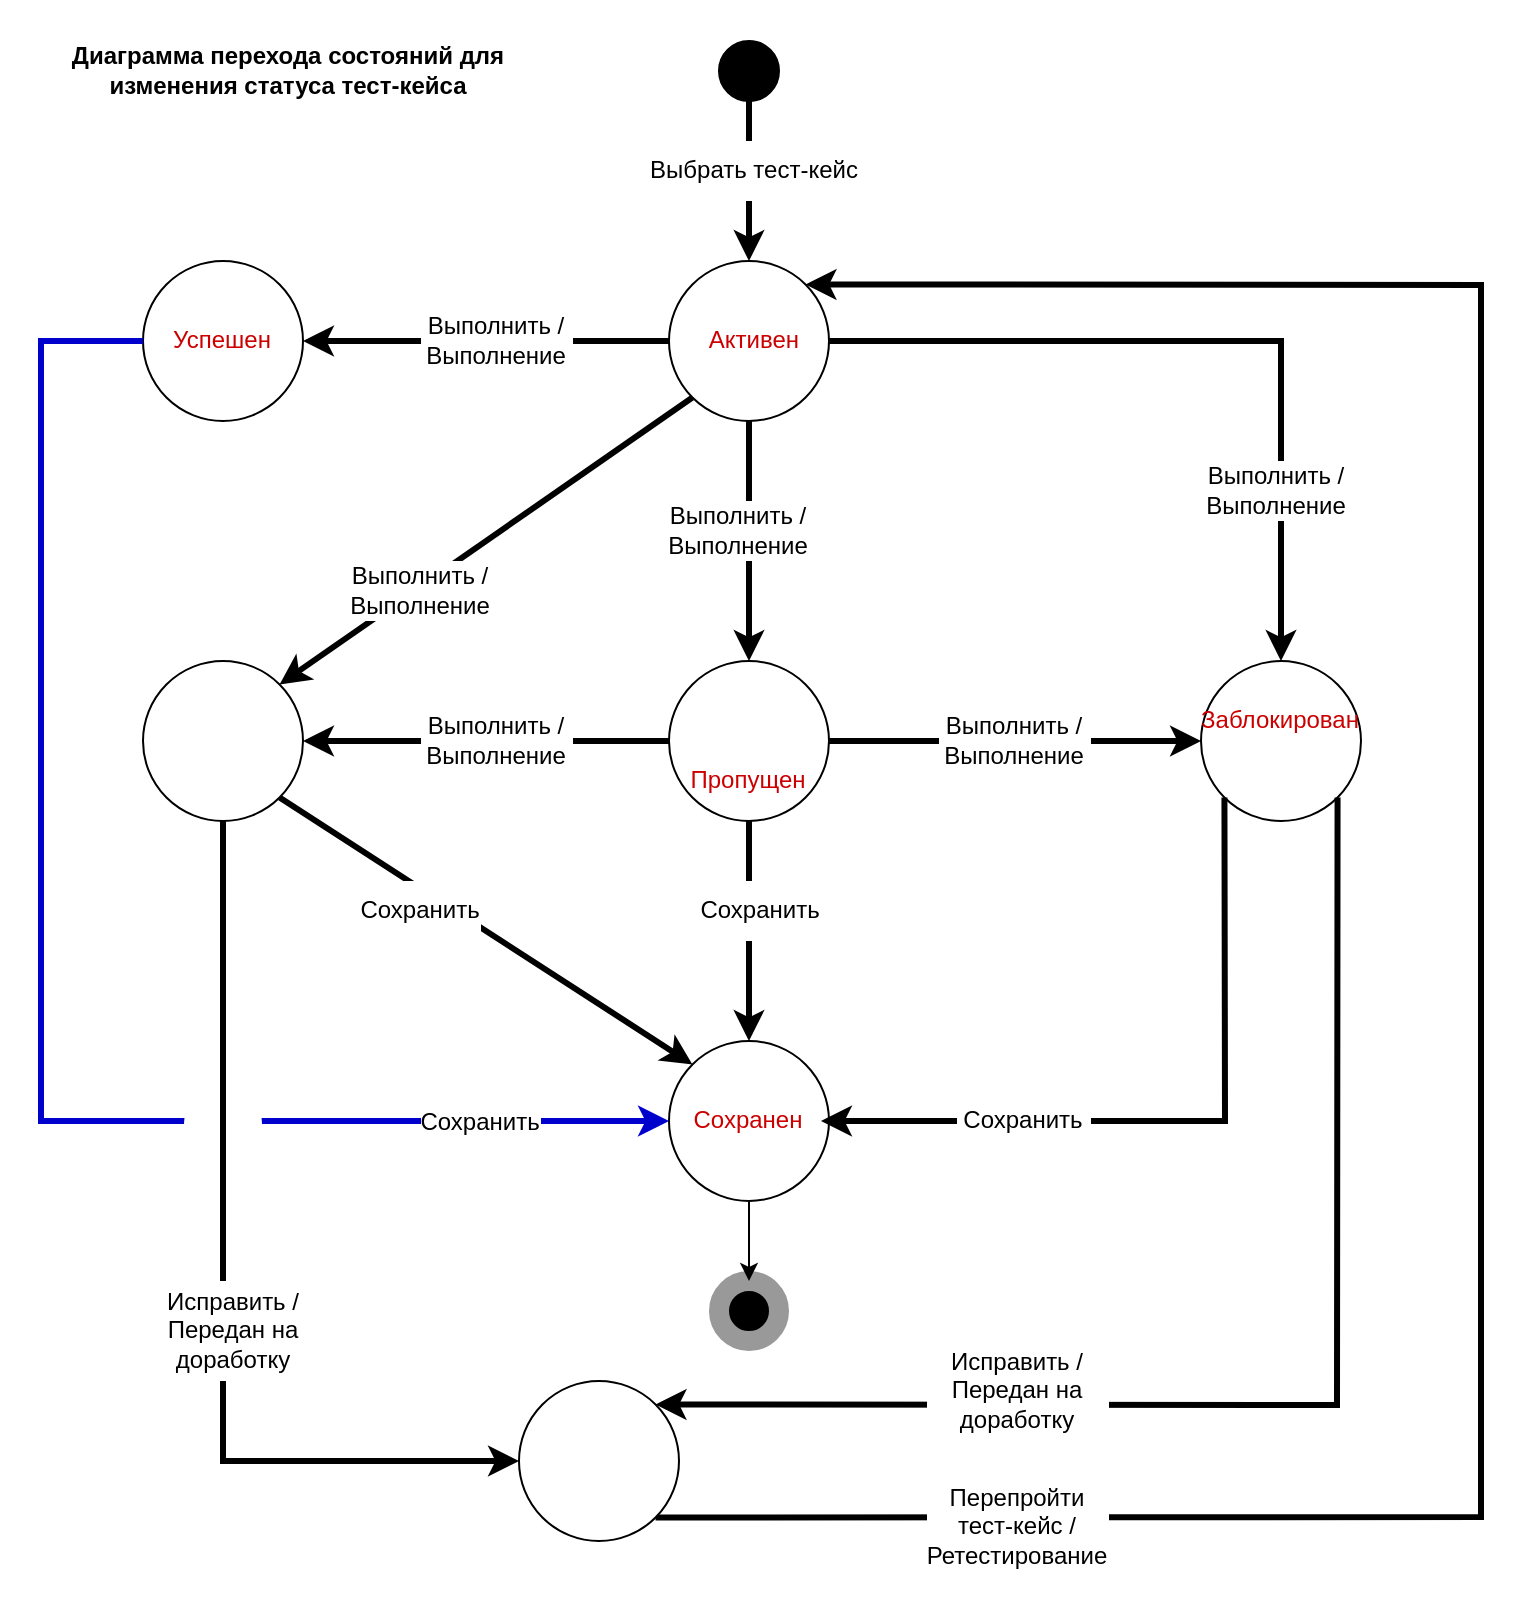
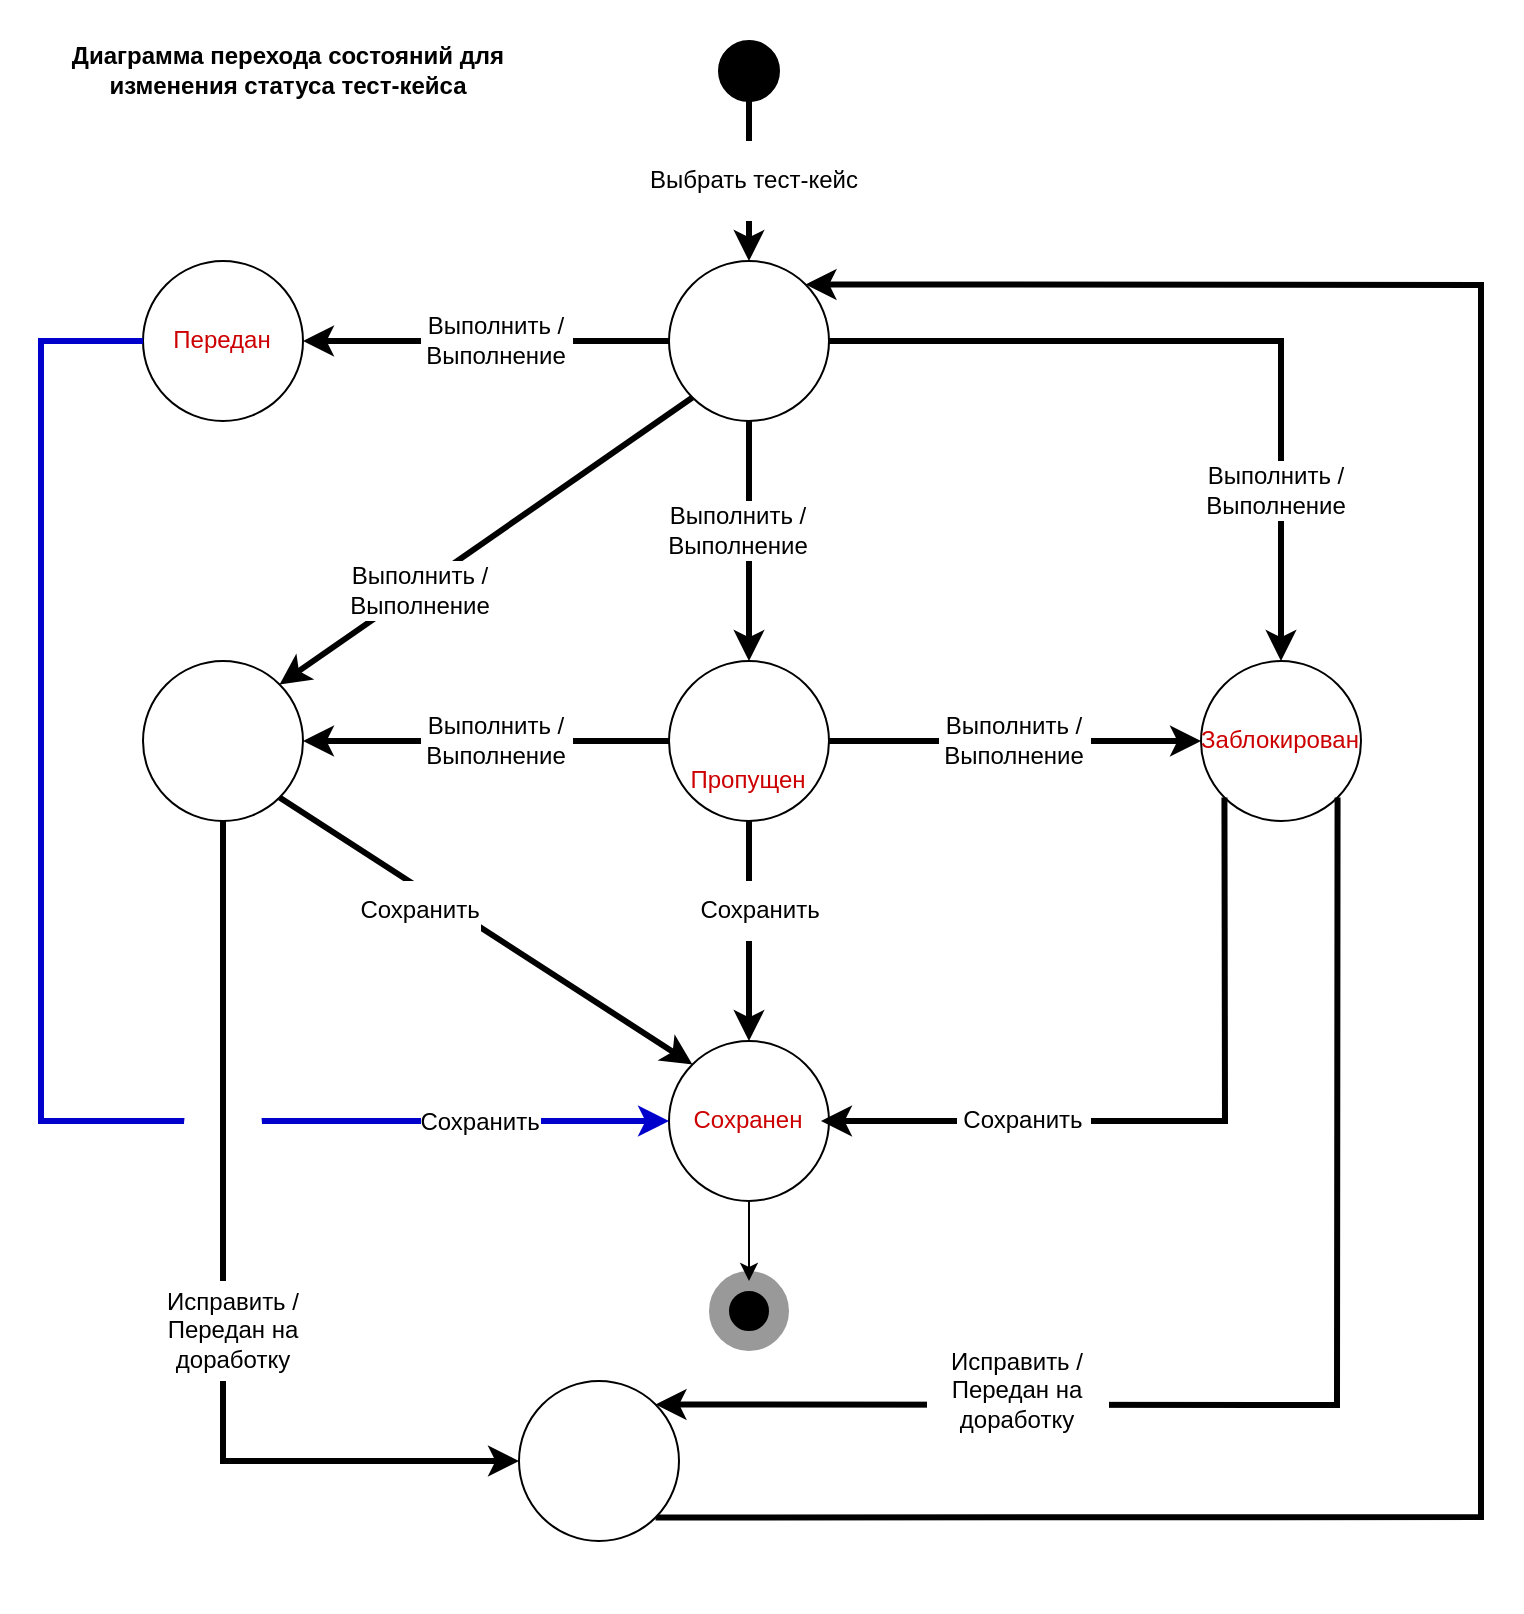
node "Выбрать тест-кейс": size 240x60 -> 240x80
node "Успешен": label "Успешен" -> "Передан"
node "Активен": removed
node "Заблокирован": moved (1281, 721) -> (1281, 741)
node "Перепройти тест-кейс / Ретестирование": removed
